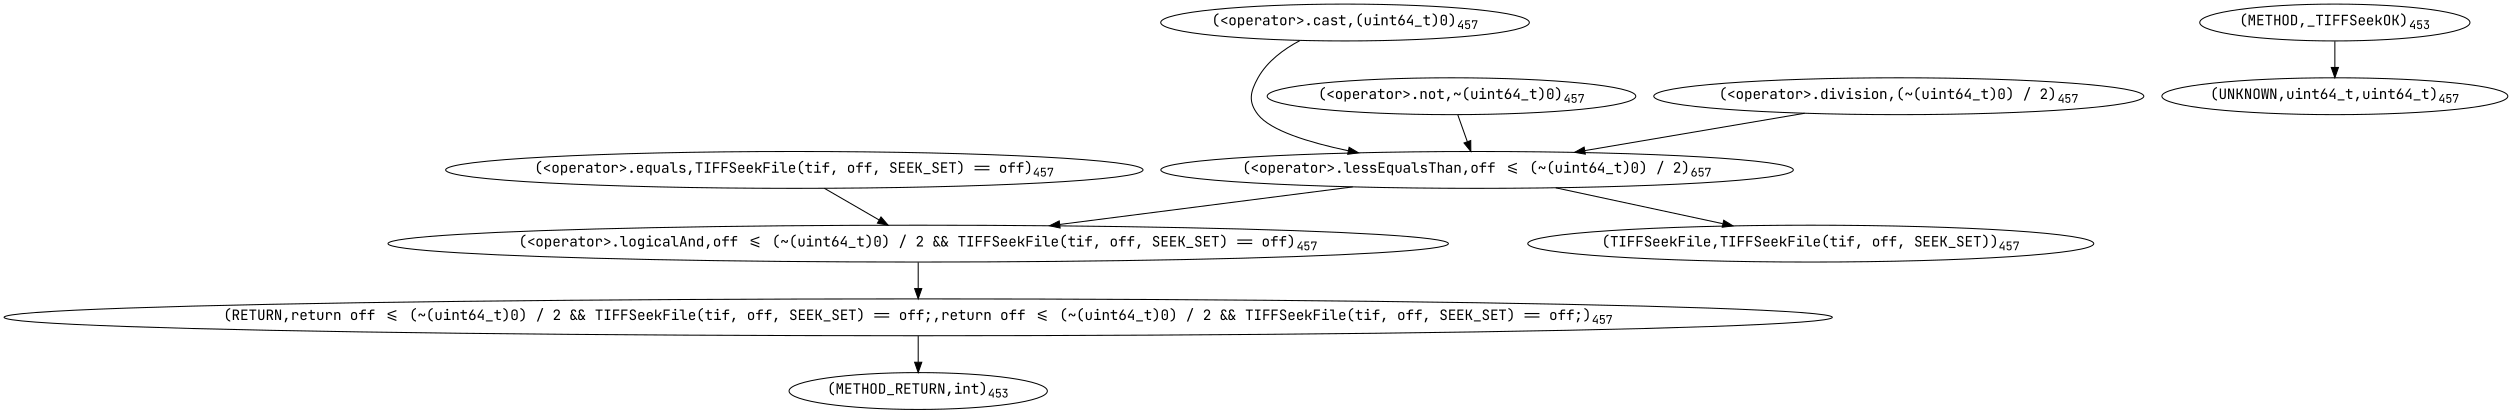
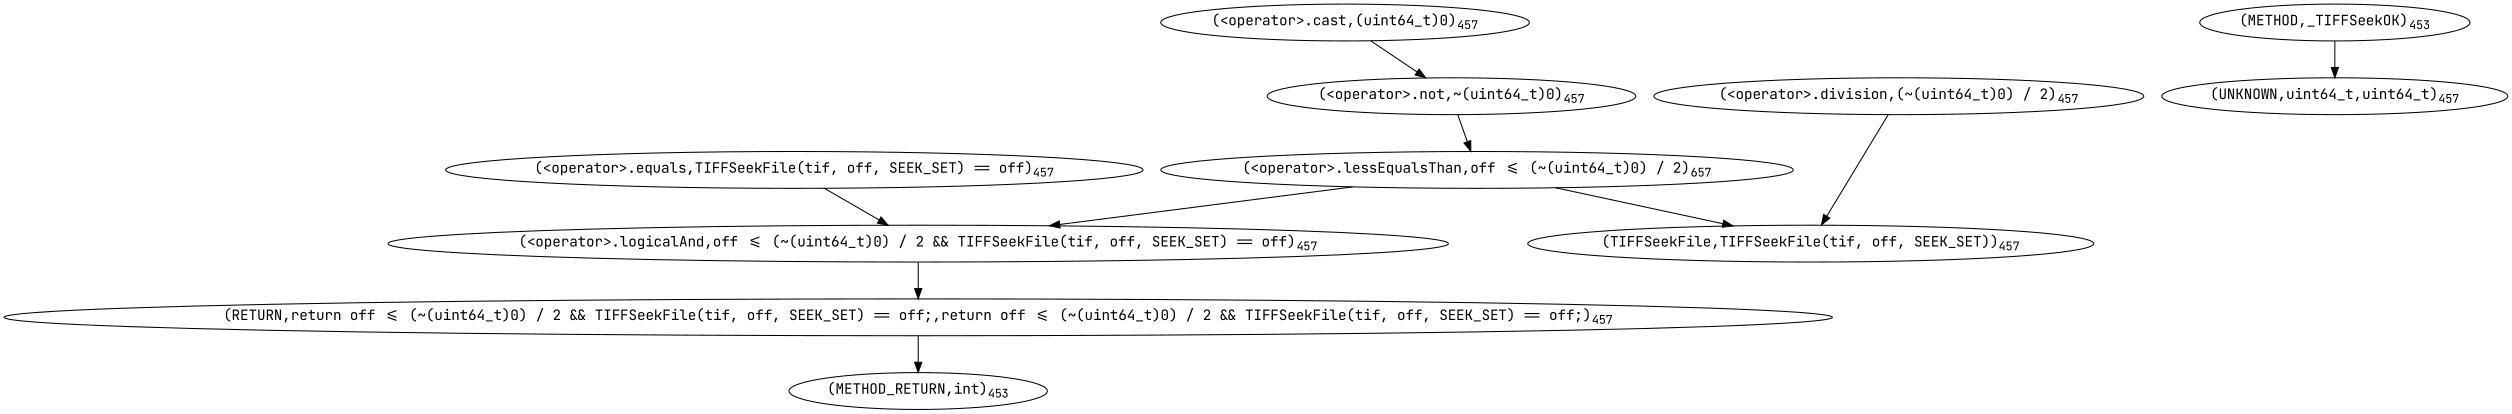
edge "(<operator>.cast,(uint64_t)0)" -> "(<operator>.lessEqualsThan,off <= (~(uint64_t)0) / 2)": now "(<operator>.cast,(uint64_t)0)" -> "(<operator>.not,~(uint64_t)0)"
edge "(<operator>.division,(~(uint64_t)0) / 2)" -> "(<operator>.lessEqualsThan,off <= (~(uint64_t)0) / 2)": now "(<operator>.division,(~(uint64_t)0) / 2)" -> "(TIFFSeekFile,TIFFSeekFile(tif, off, SEEK_SET))"
